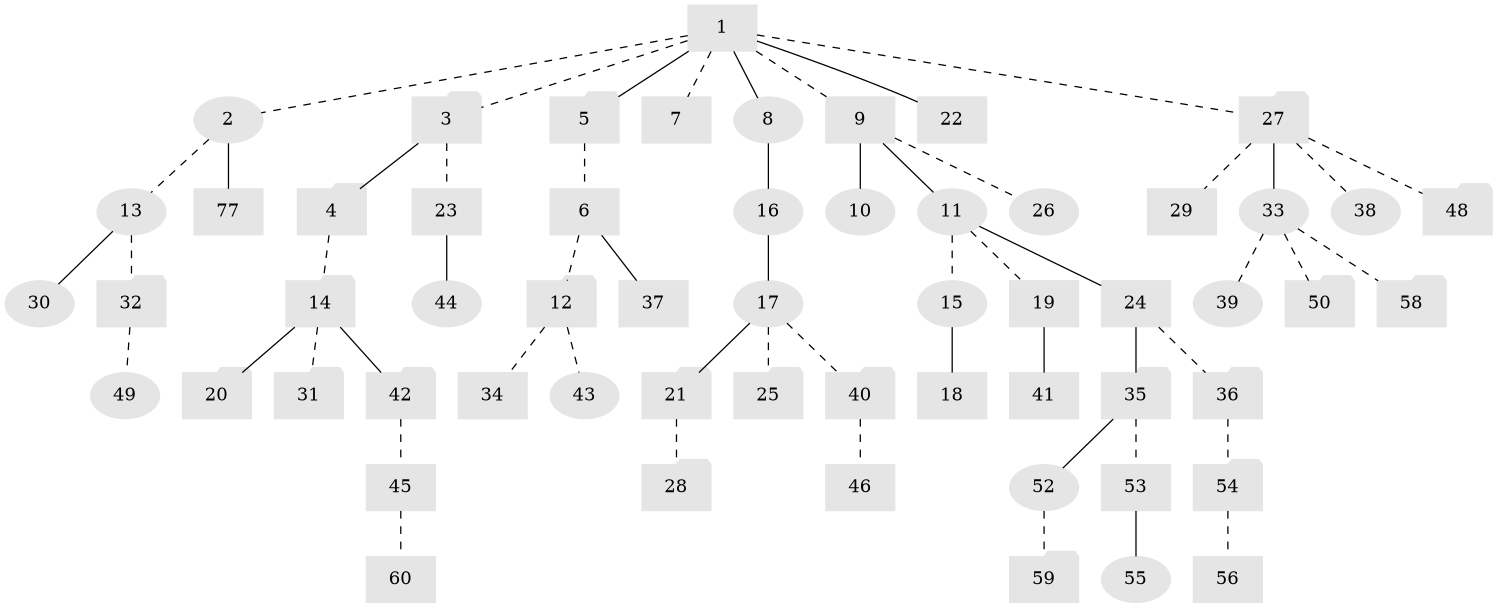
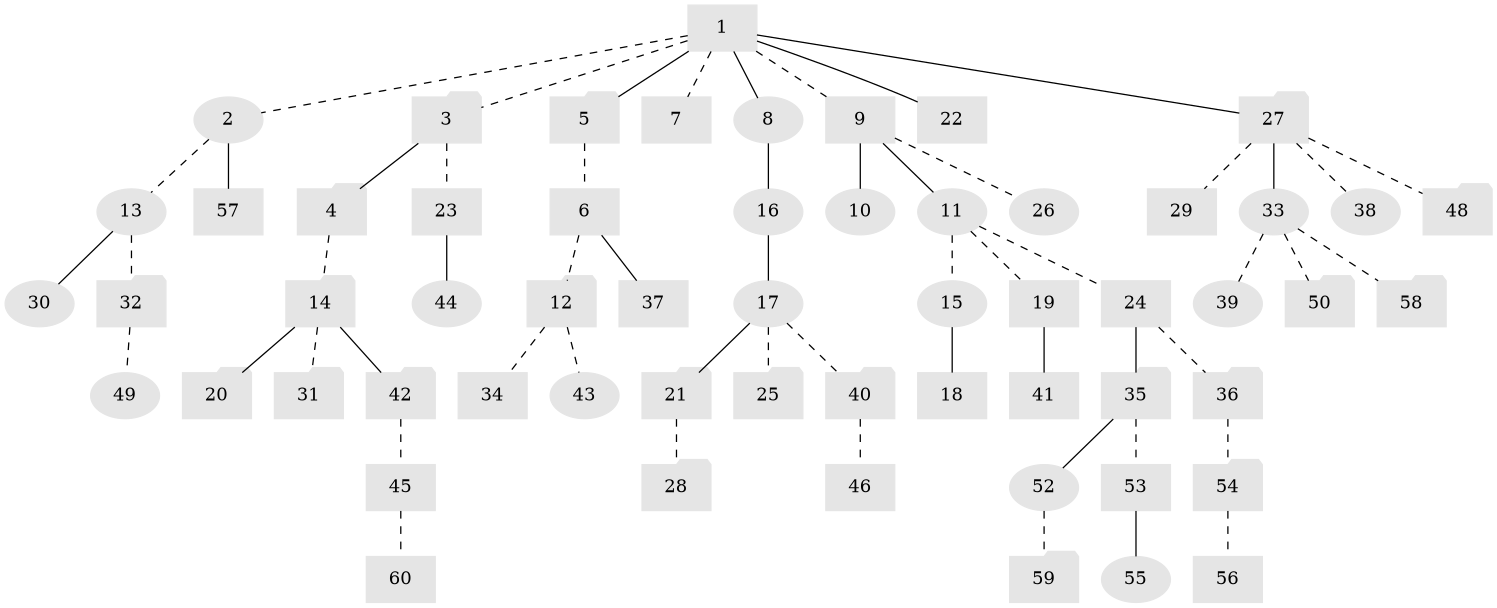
edge "1" -- "27": style dashed -> solid
node "77": label "77" -> "57"
edge "11" -- "24": style solid -> dashed
